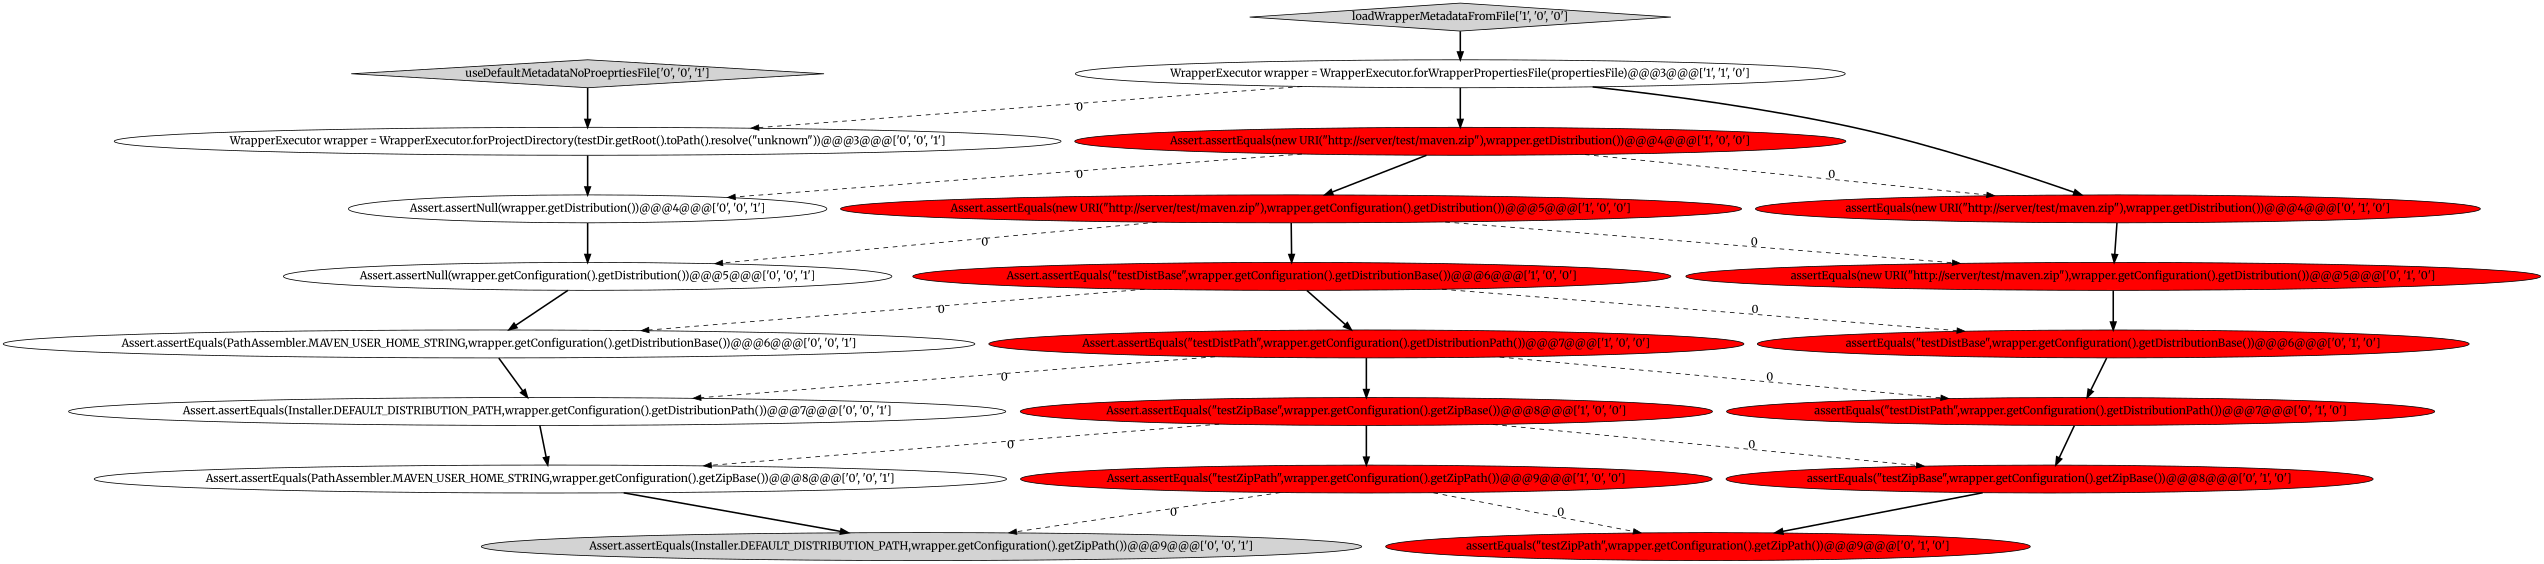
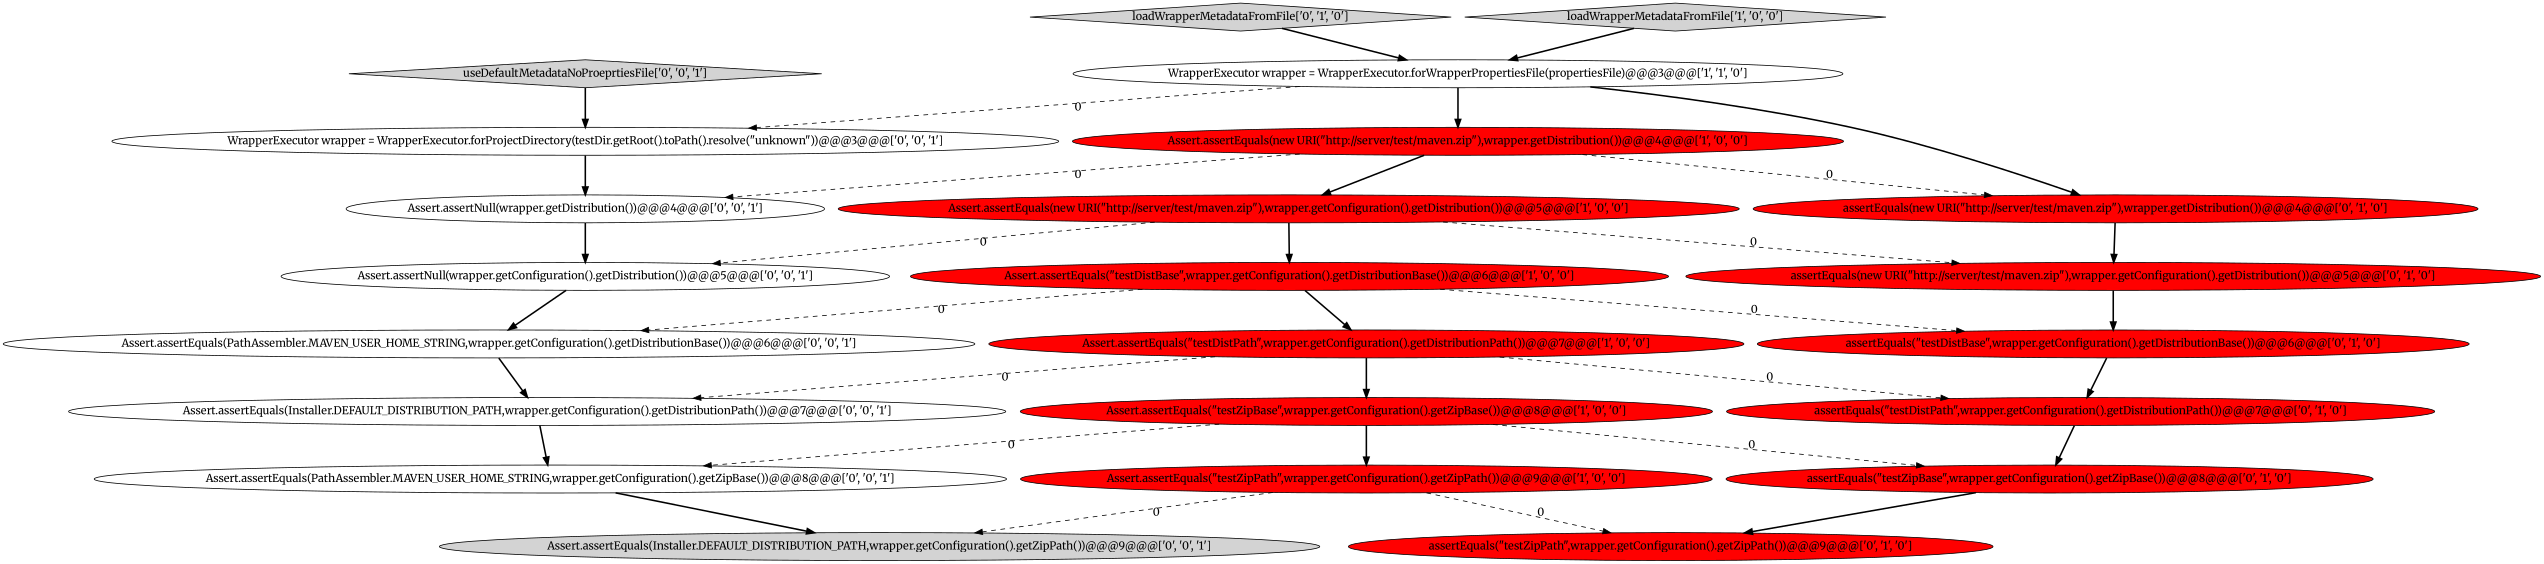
node "loadWrapperMetadataFromFile['0', '1', '0']": added
